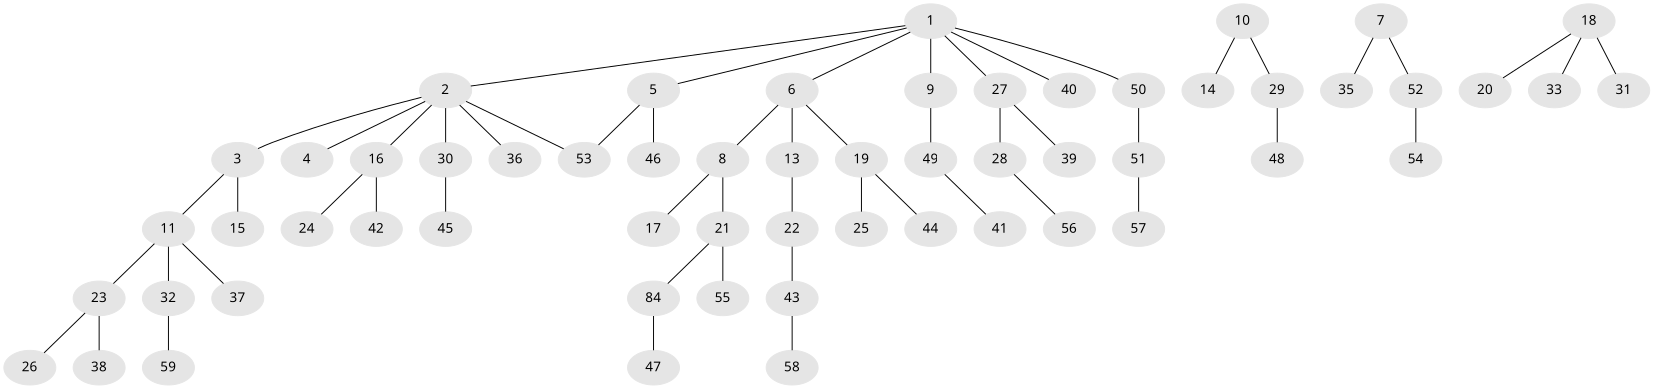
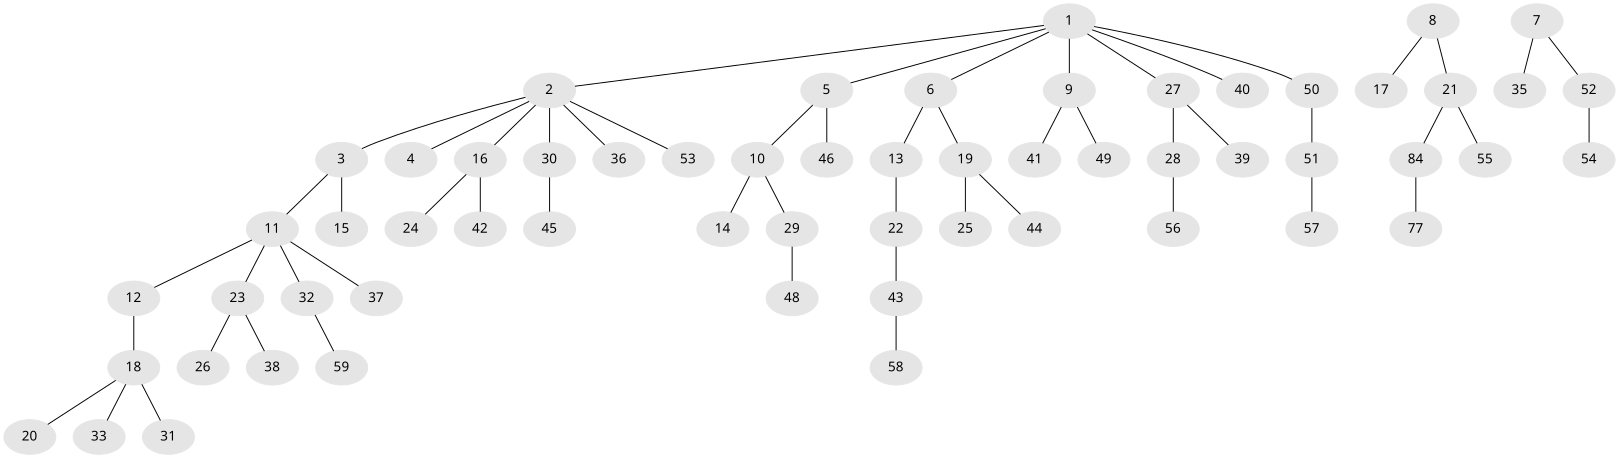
edge "5" -- "53": now "5" -- "10"
edge "6" -- "8": removed
edge "49" -- "41": now "9" -- "41"
node "12": added
node "47": label "47" -> "77"
